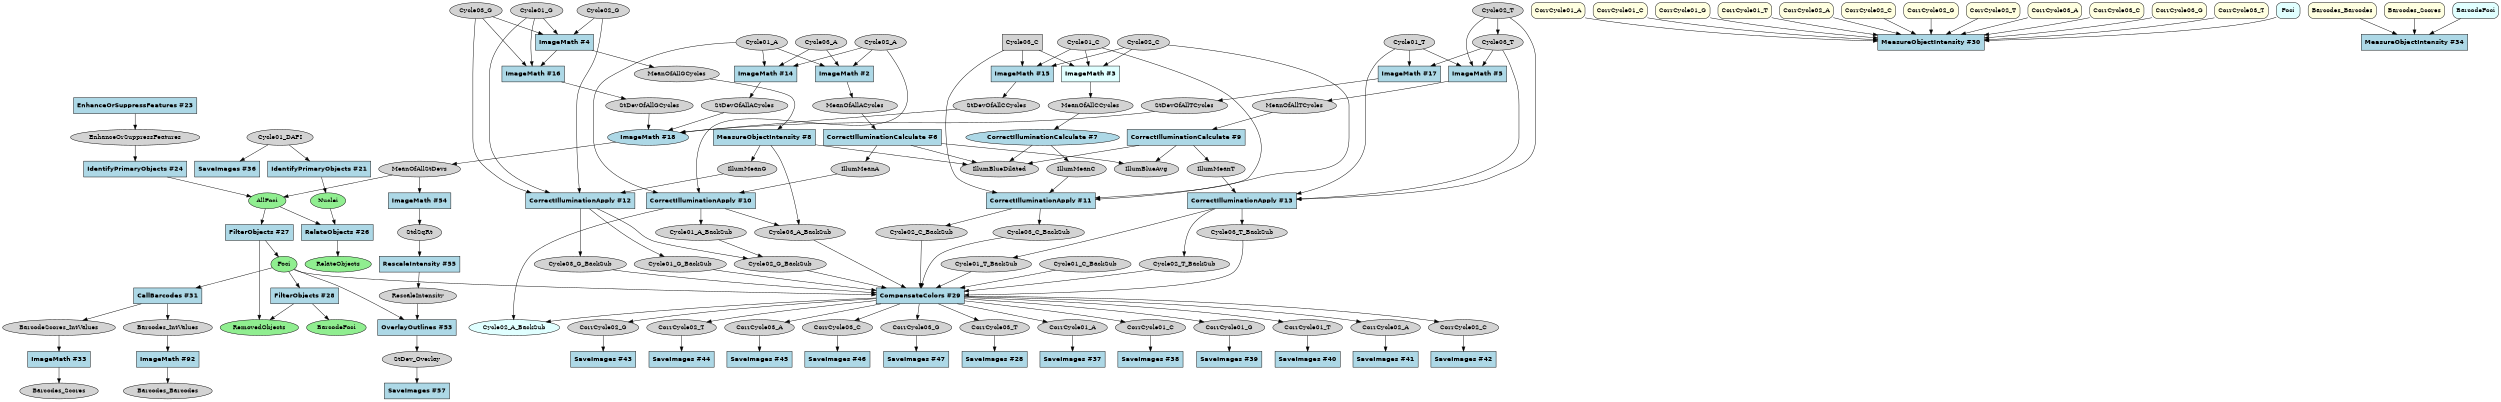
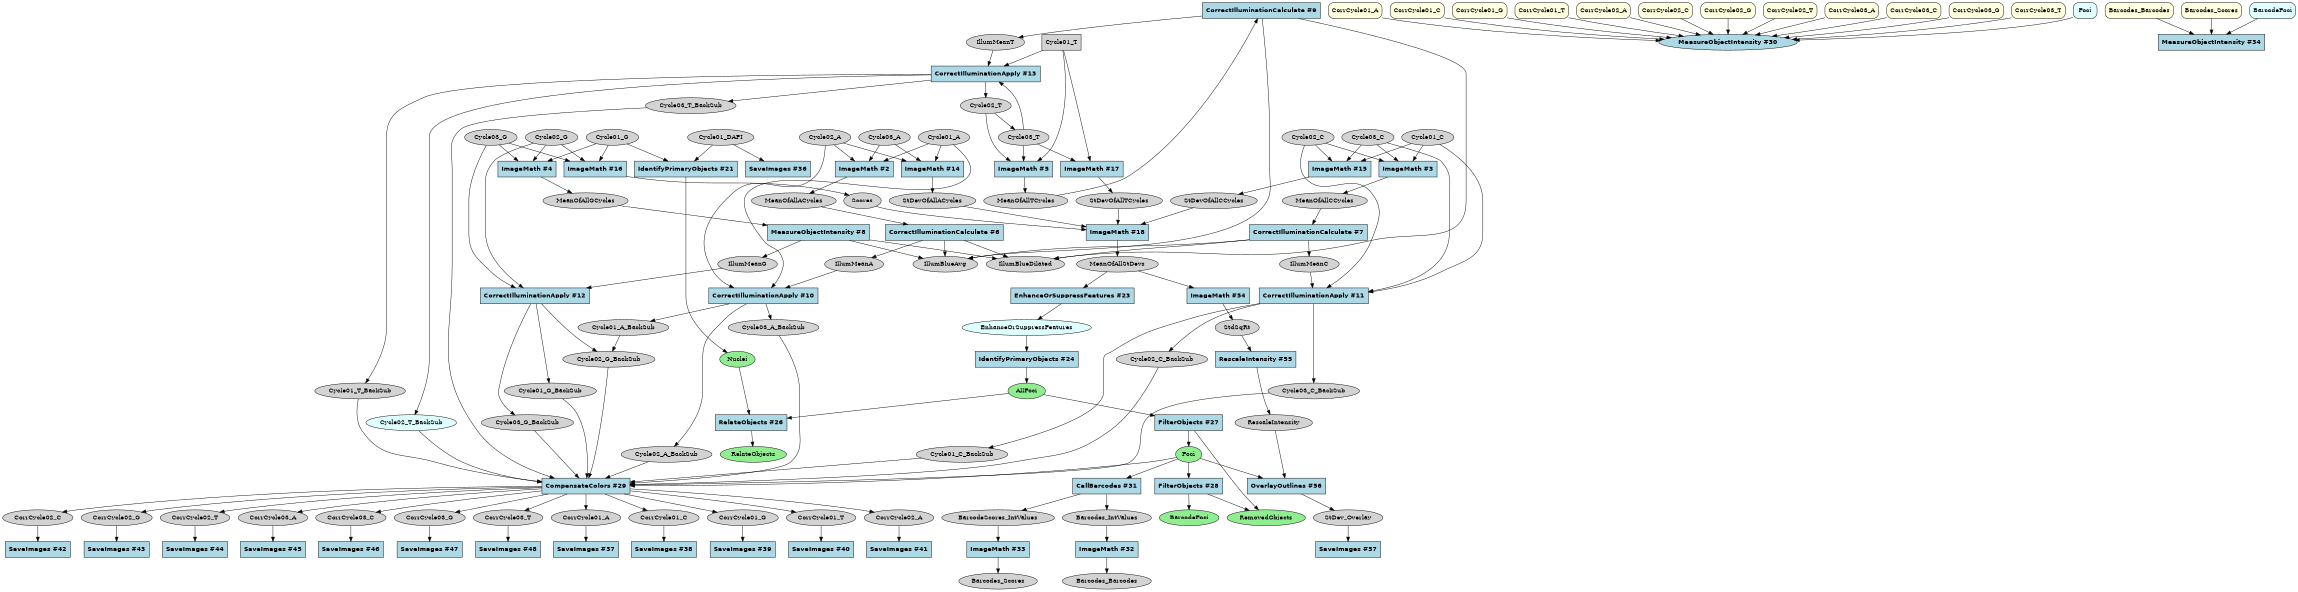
node "Cycle03_C": shape box -> ellipse
node "Cycle01_T": shape ellipse -> box
node "MeasureObjectIntensity #30": shape box -> ellipse
edge "ImageMath #4" -> "ImageMath #16": now "Cycle02_G" -> "ImageMath #16"
node "ImageMath #3": fillcolor lightcyan -> lightblue
node "StDevOfAllGCycles": label "StDevOfAllGCycles" -> "Scores"
edge "Cycle01_G" -> "CorrectIlluminationApply #12": now "Cycle01_G" -> "IdentifyPrimaryObjects #21"
node "EnhanceOrSuppressFeatures": fillcolor lightgray -> lightcyan
node "ImageMath #18": shape ellipse -> box
node "CorrectIlluminationCalculate #7": shape ellipse -> box
edge "Cycle02_T" -> "CorrectIlluminationApply #13": reversed
edge "MeasureObjectIntensity #8" -> "Cycle03_A_BackSub": now "MeasureObjectIntensity #8" -> "IllumBlueAvg"
edge "MeanOfAllStDevs" -> "AllFoci": now "MeanOfAllStDevs" -> "EnhanceOrSuppressFeatures #23"
edge "CorrectIlluminationCalculate #7" -> "IllumBlueAvg": added
node "Cycle02_T_BackSub": fillcolor lightgray -> lightcyan
edge "CompensateColors #29" -> "Cycle02_A_BackSub": reversed
node "OverlayOutlines #53": label "OverlayOutlines #53" -> "OverlayOutlines #56"
node "Cycle02_A_BackSub": fillcolor lightcyan -> lightgray
edge "CorrectIlluminationApply #11" -> "Cycle01_C_BackSub": added
node "ImageMath #92": label "ImageMath #92" -> "ImageMath #32"
node "SaveImages #28": label "SaveImages #28" -> "SaveImages #48"
